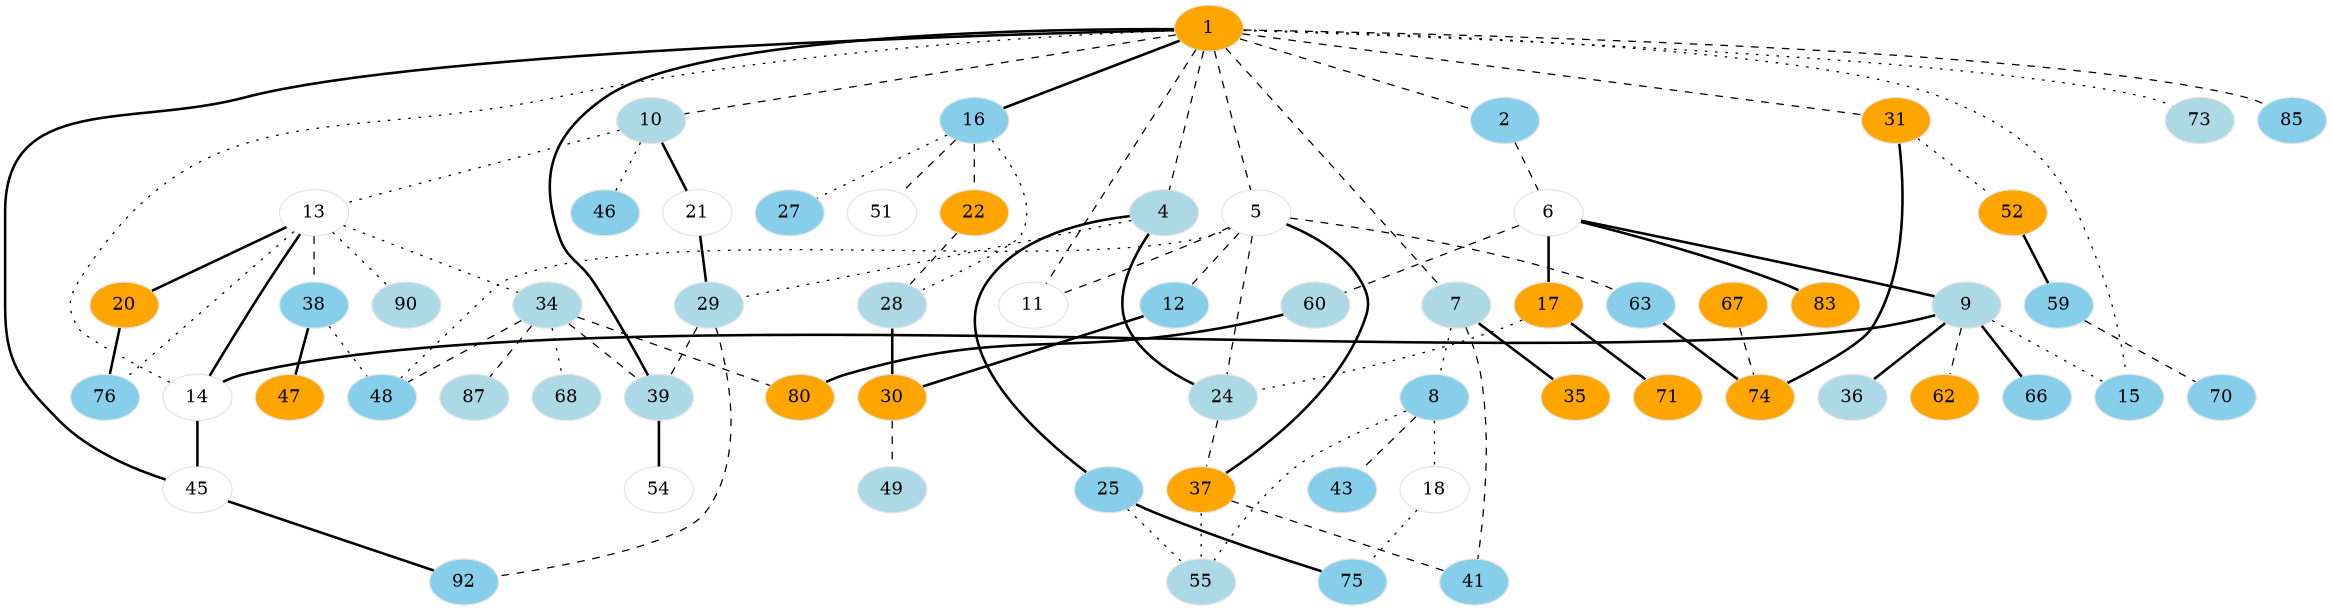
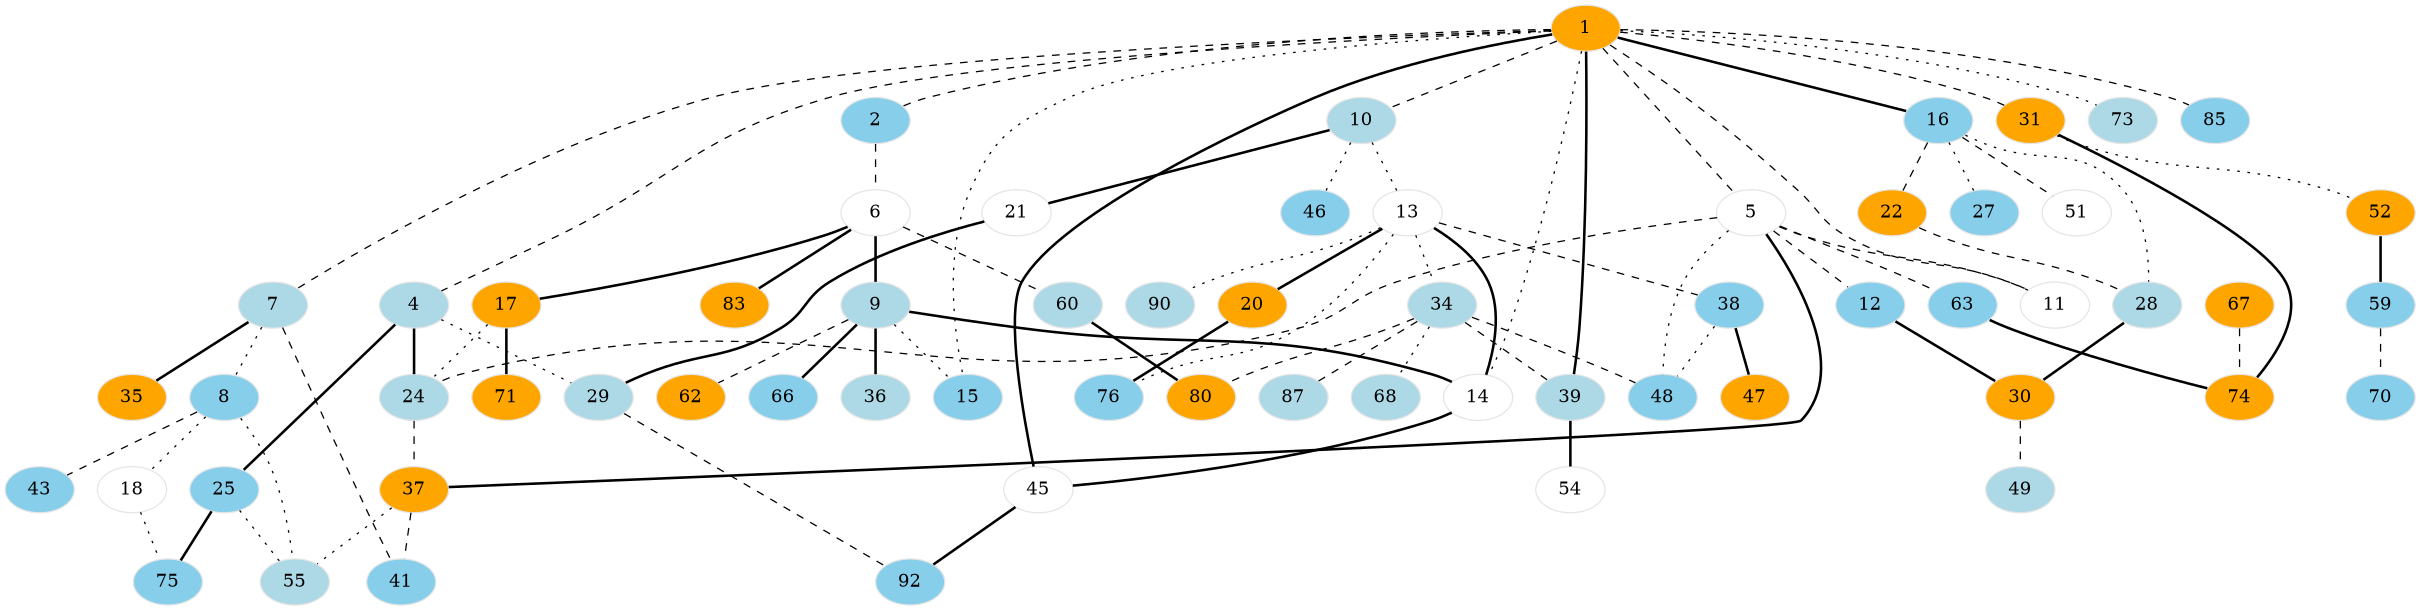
edge "29" -- "39": removed
